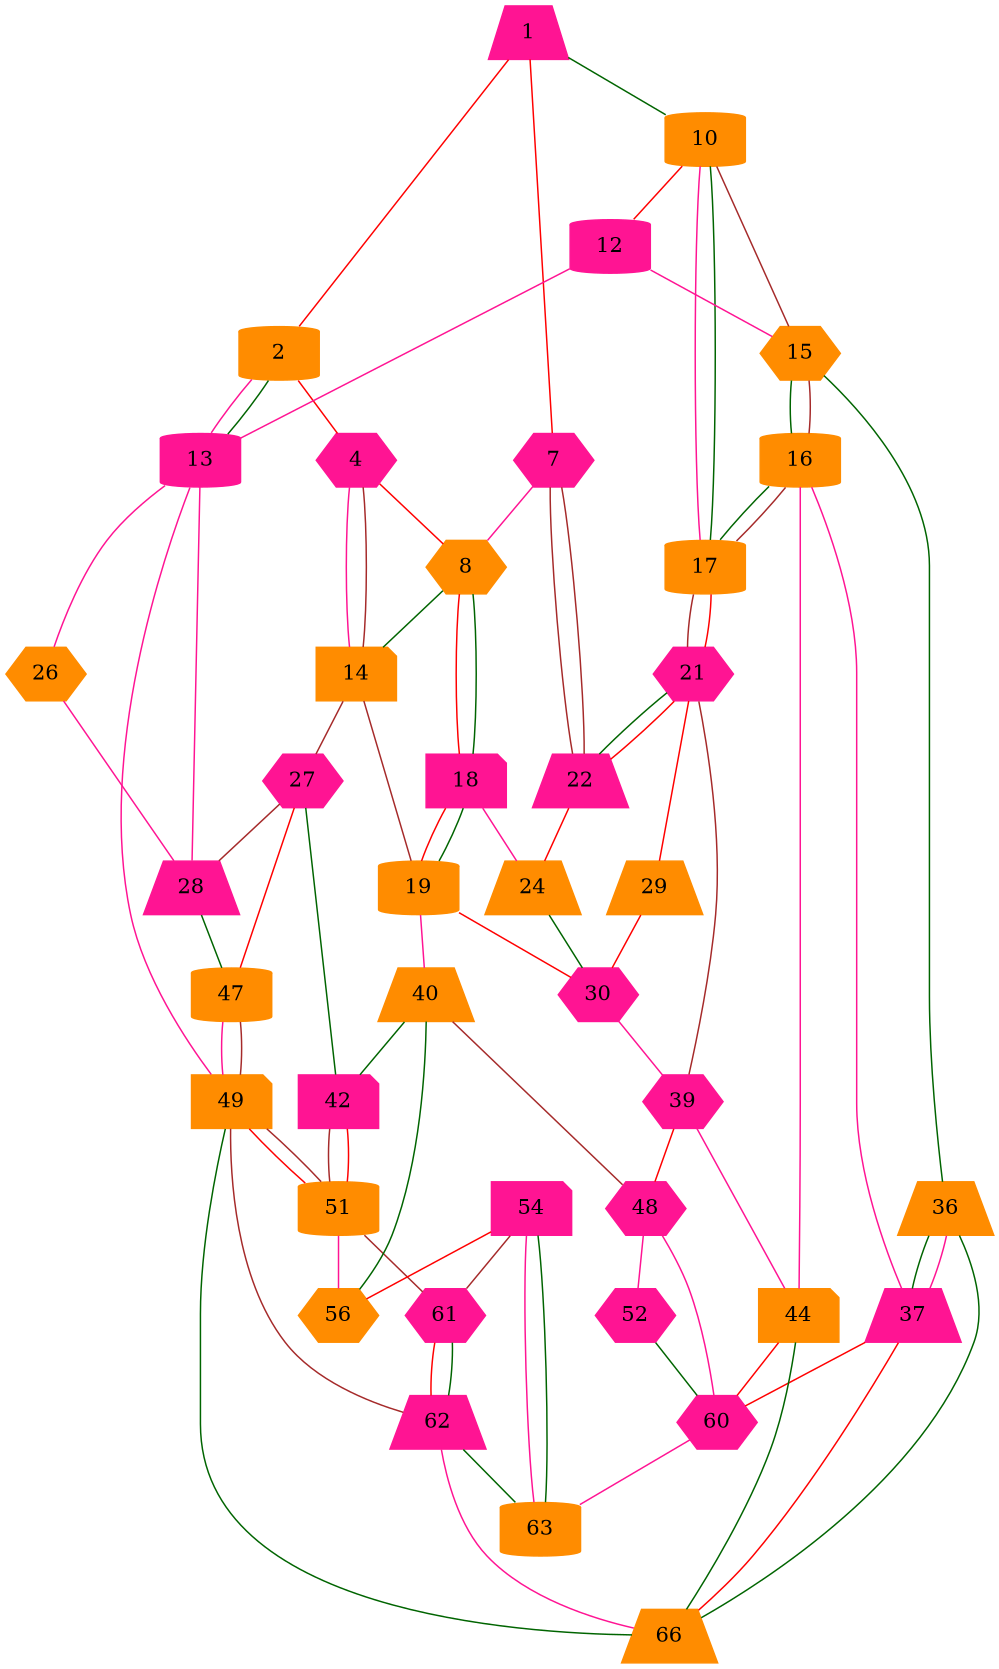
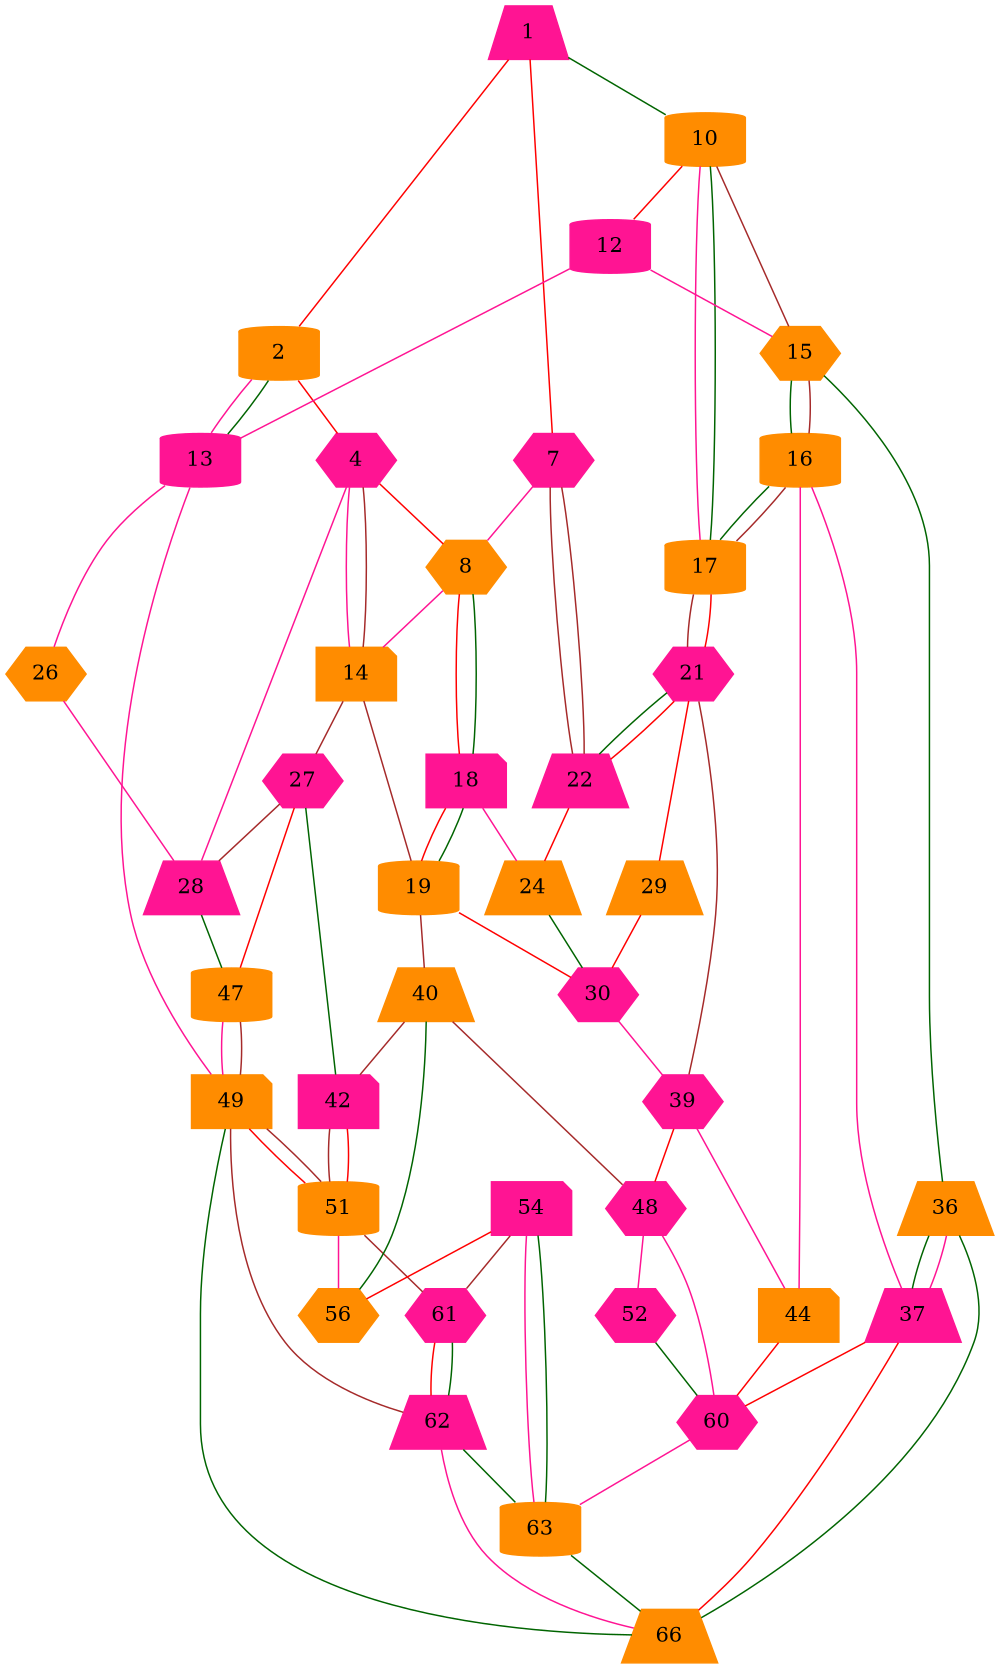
edge "8" -- "14": color darkgreen -> deeppink
edge "13" -- "28": now "4" -- "28"
edge "19" -- "40": color deeppink -> brown
edge "40" -- "42": color darkgreen -> brown
edge "44" -- "66": now "63" -- "66"
